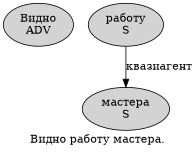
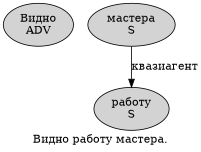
edge "работу S" -> "мастера S": reversed
